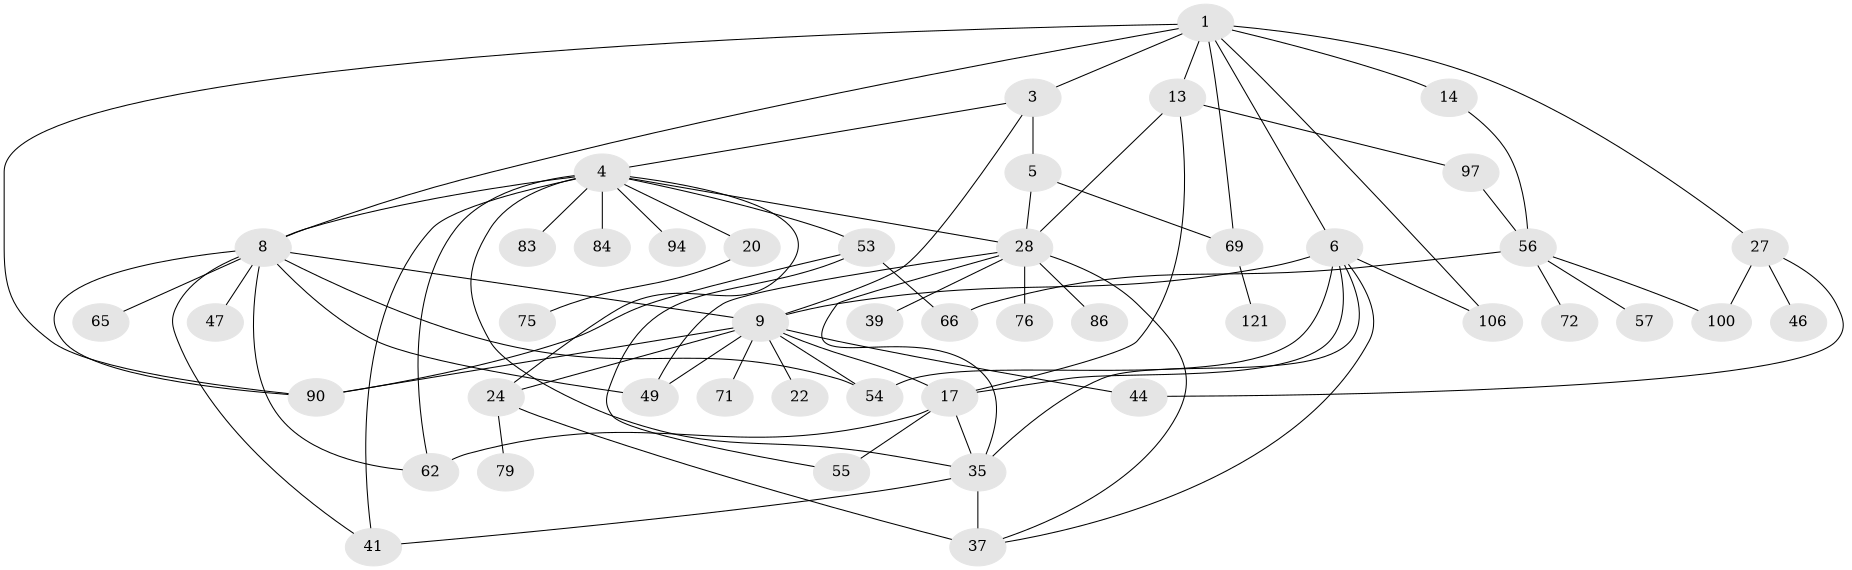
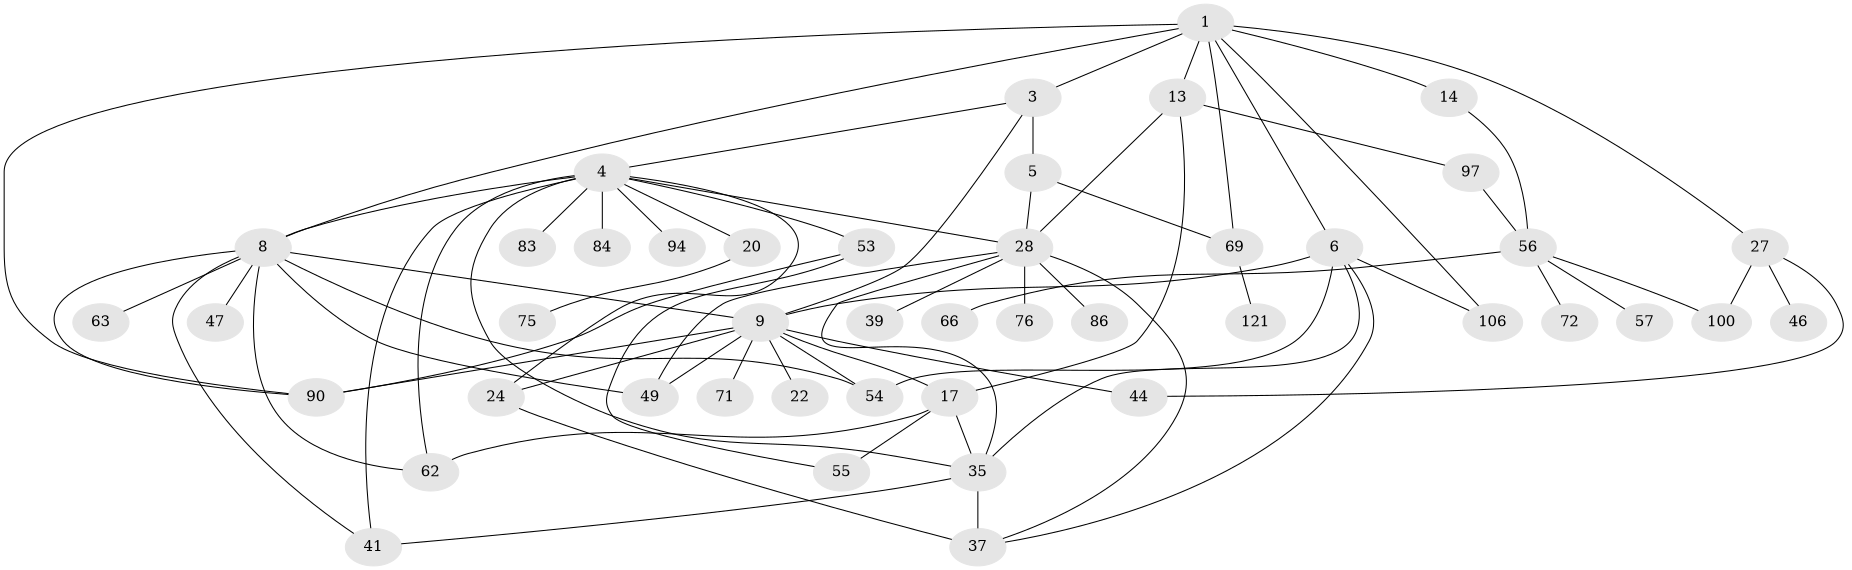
edge "53" -- "66": removed
node "65": label "65" -> "63"
edge "6" -- "17": removed
node "79": removed
